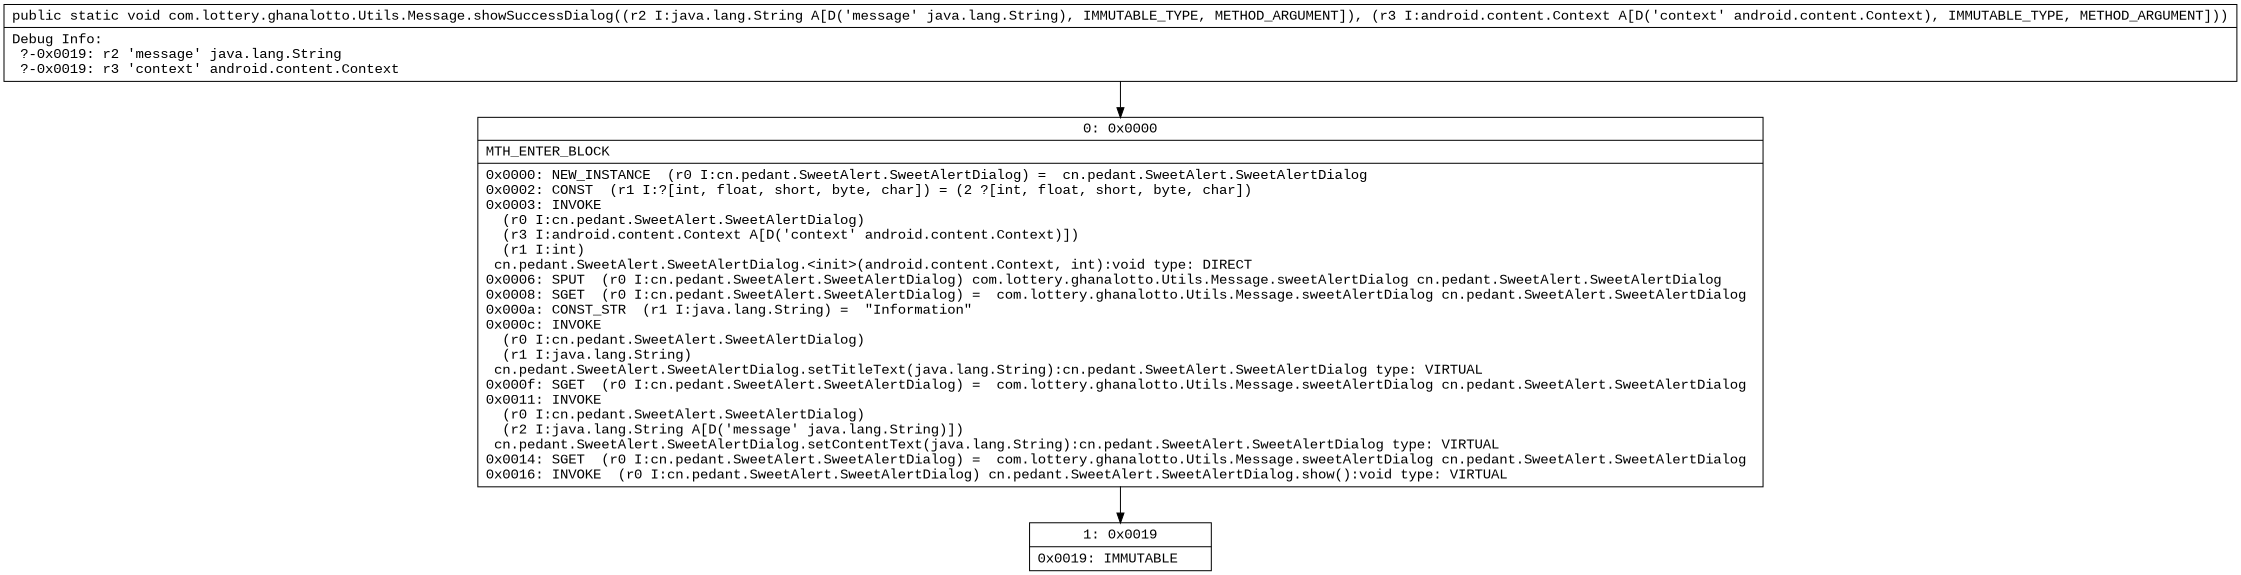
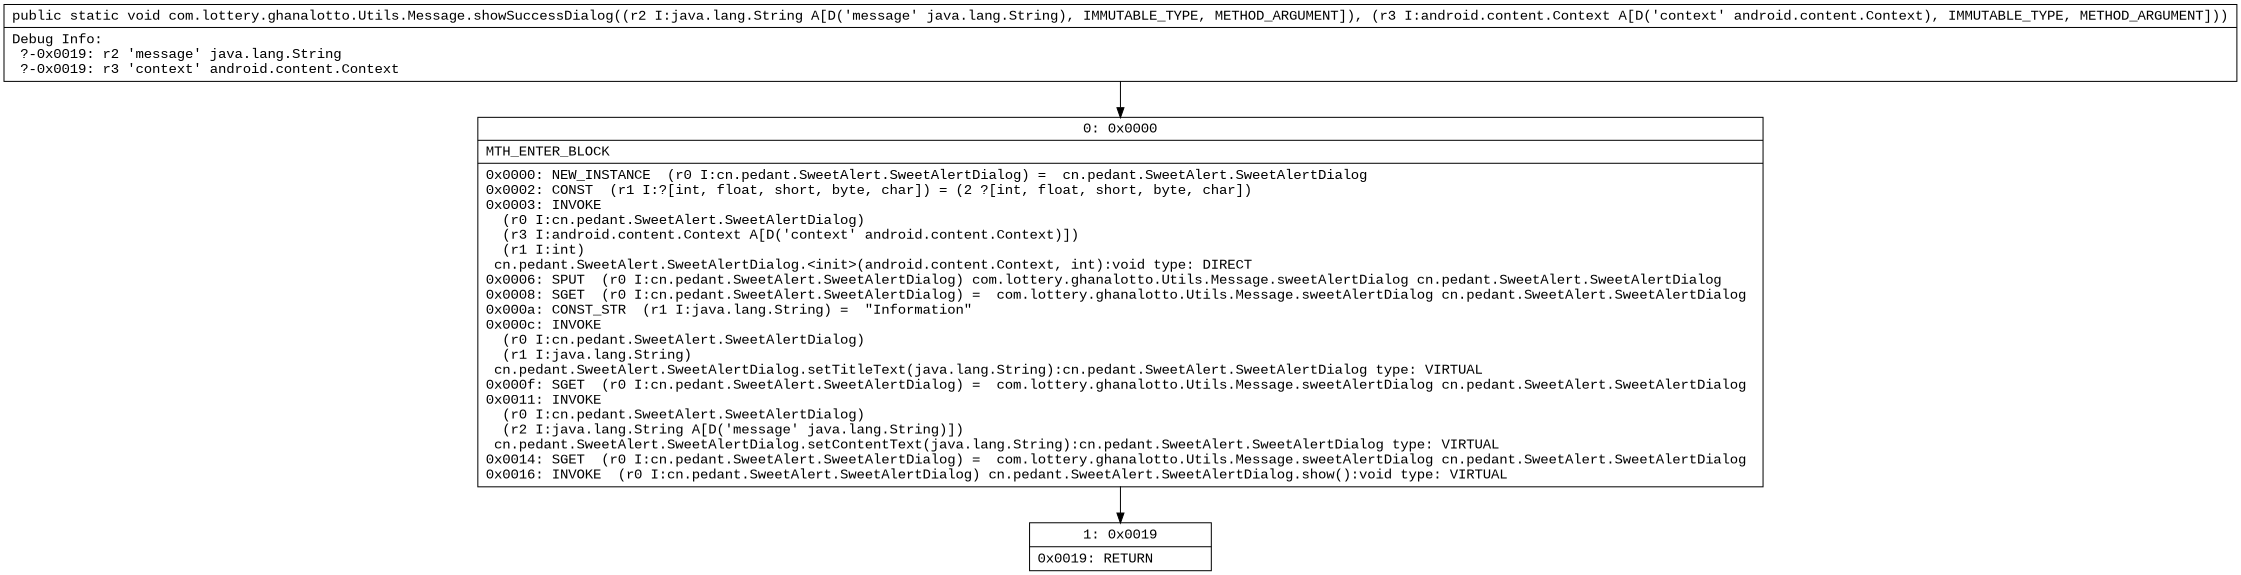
node "1: 0x0019": text "0x0019: IMMUTABLE" -> "0x0019: RETURN"
